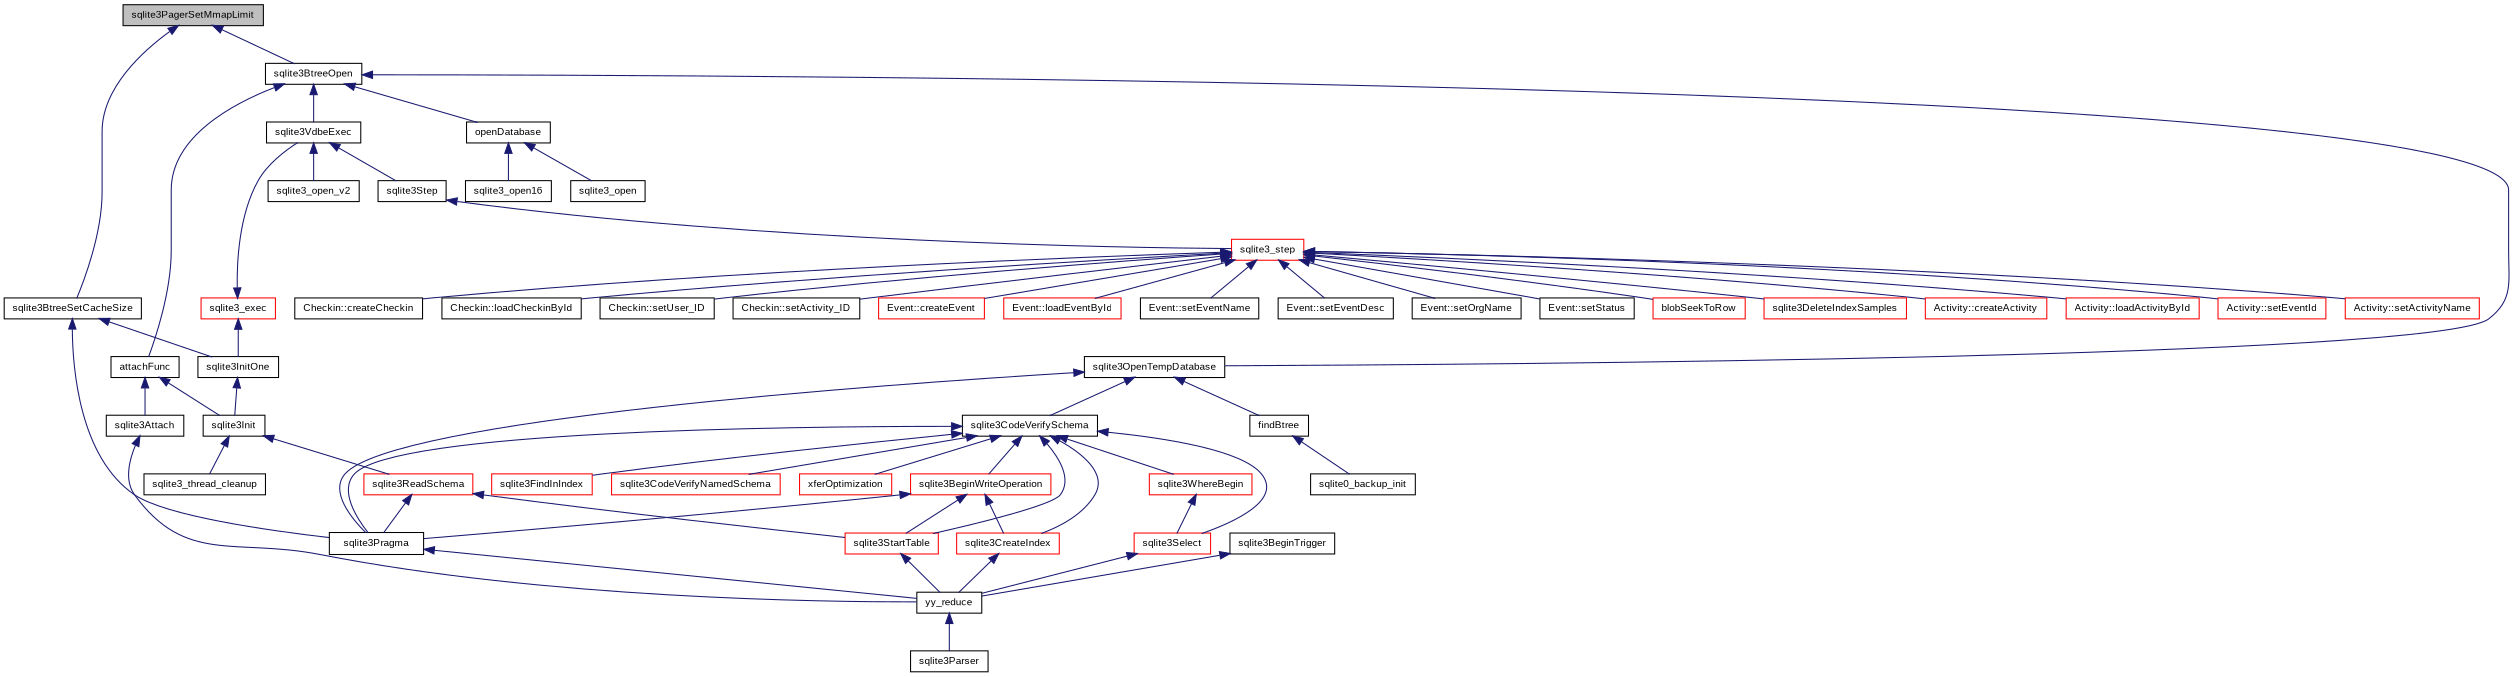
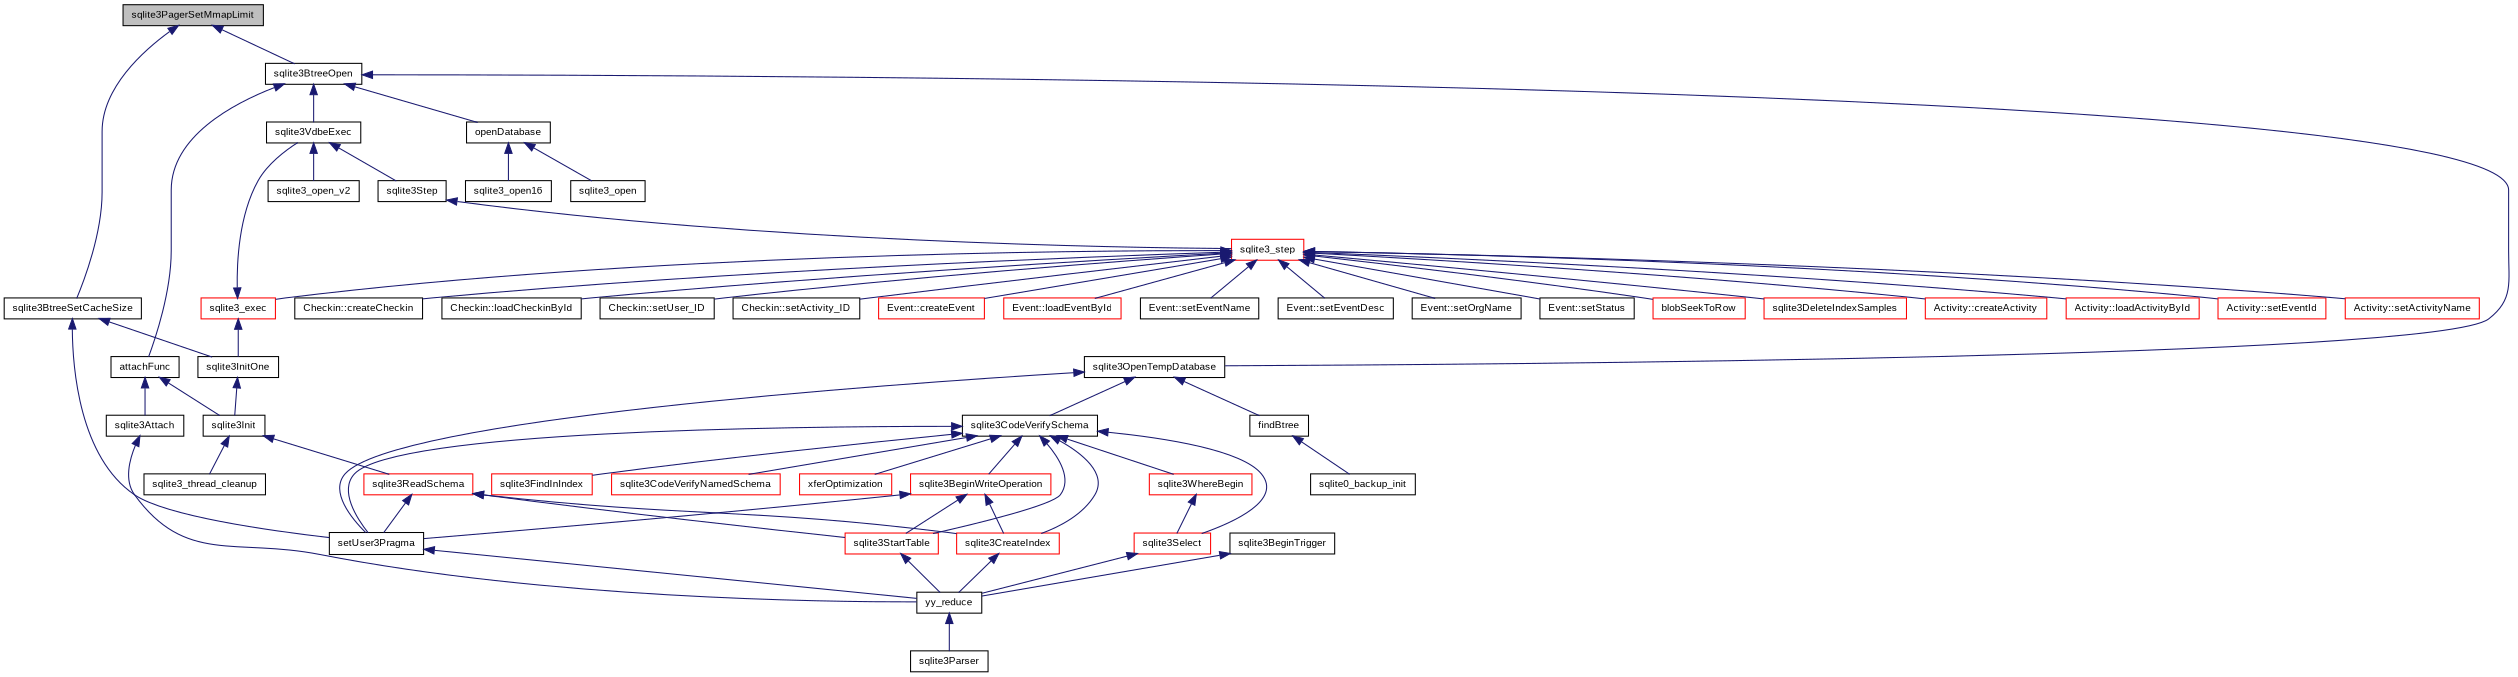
edge "sqlite3_exec" -> "sqlite3_step": added
edge "sqlite3CreateIndex" -> "sqlite3ReadSchema": added
node "sqlite3Pragma": label "sqlite3Pragma" -> "setUser3Pragma"
